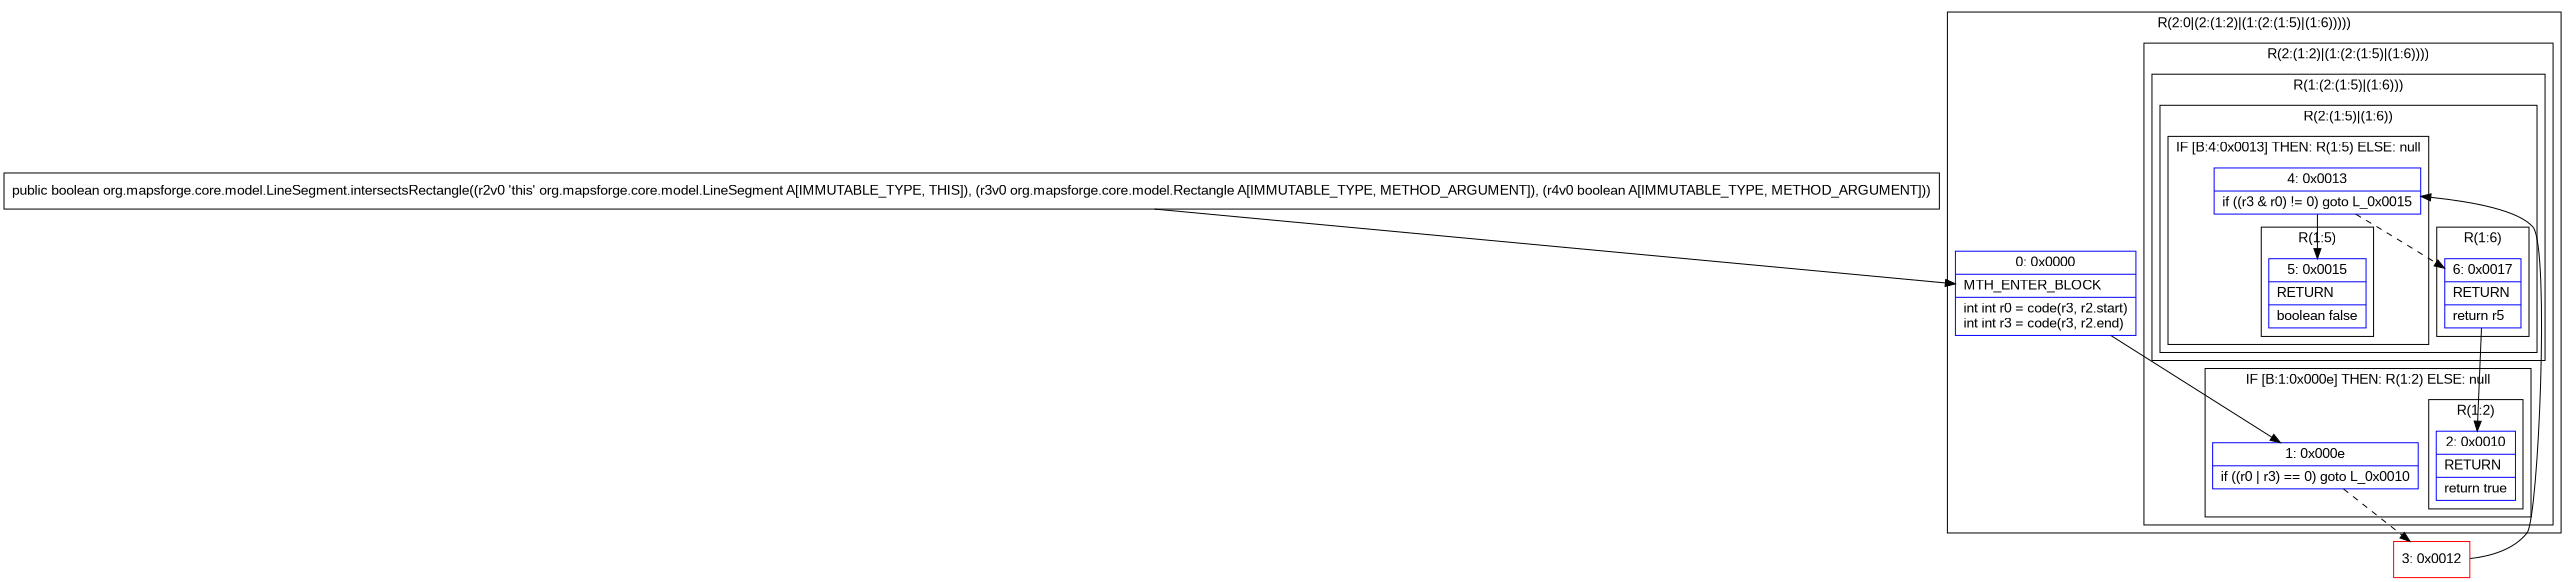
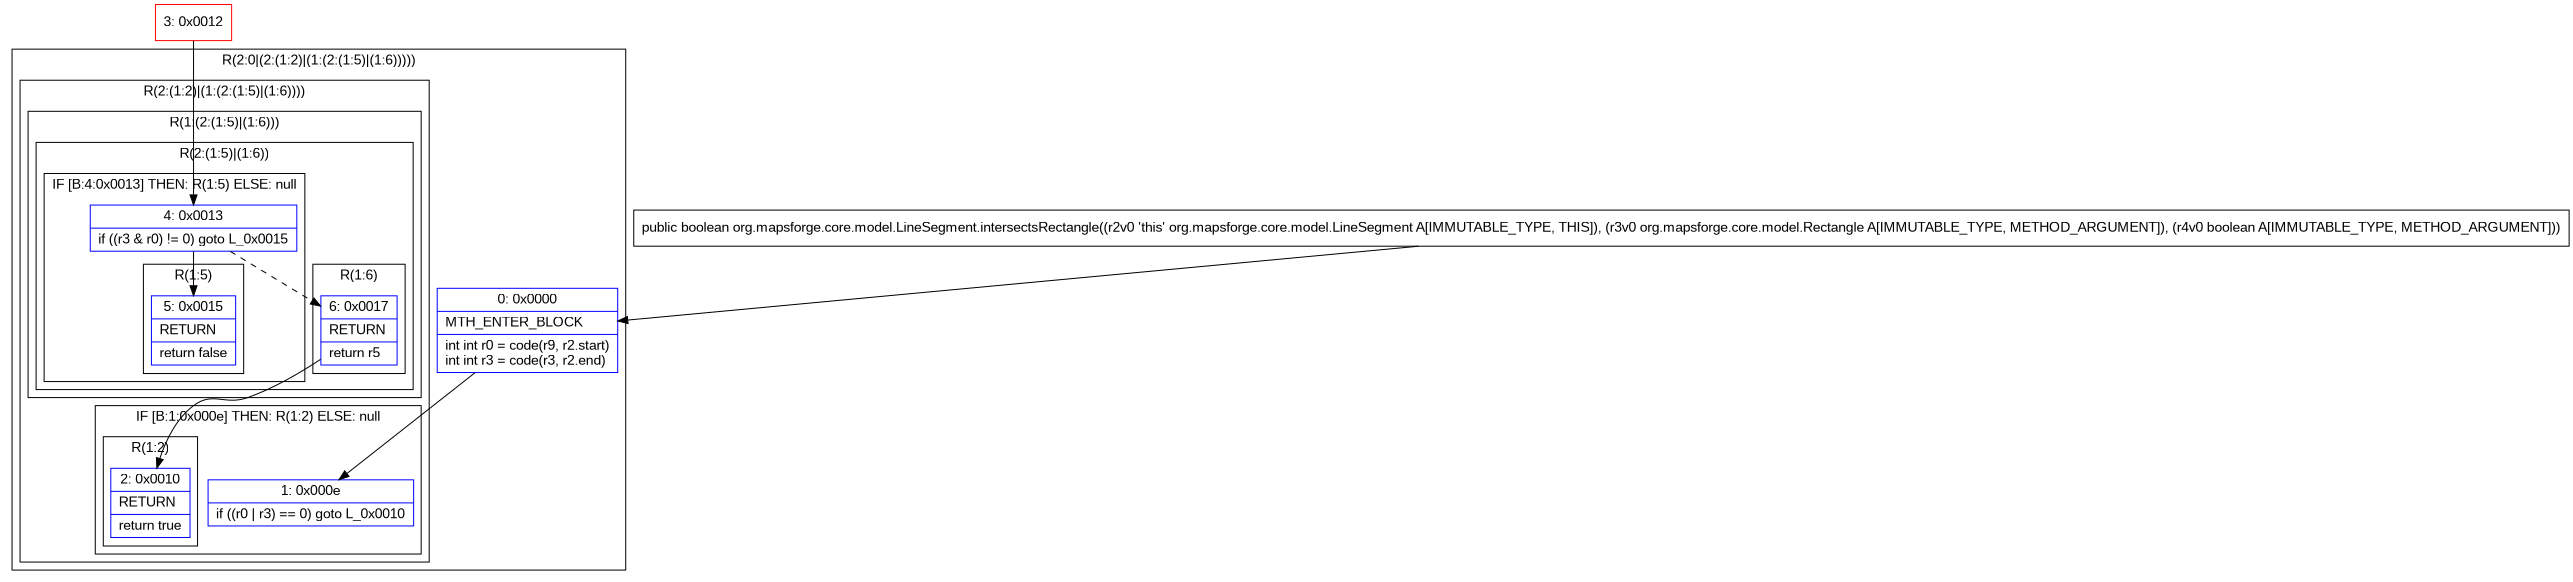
node "0: 0x0000": text "int int r0 = code(r3, r2.start)" -> "int int r0 = code(r9, r2.start)"
node "5: 0x0015": text "boolean false" -> "return false"
edge "1: 0x000e" -> "3: 0x0012": removed
